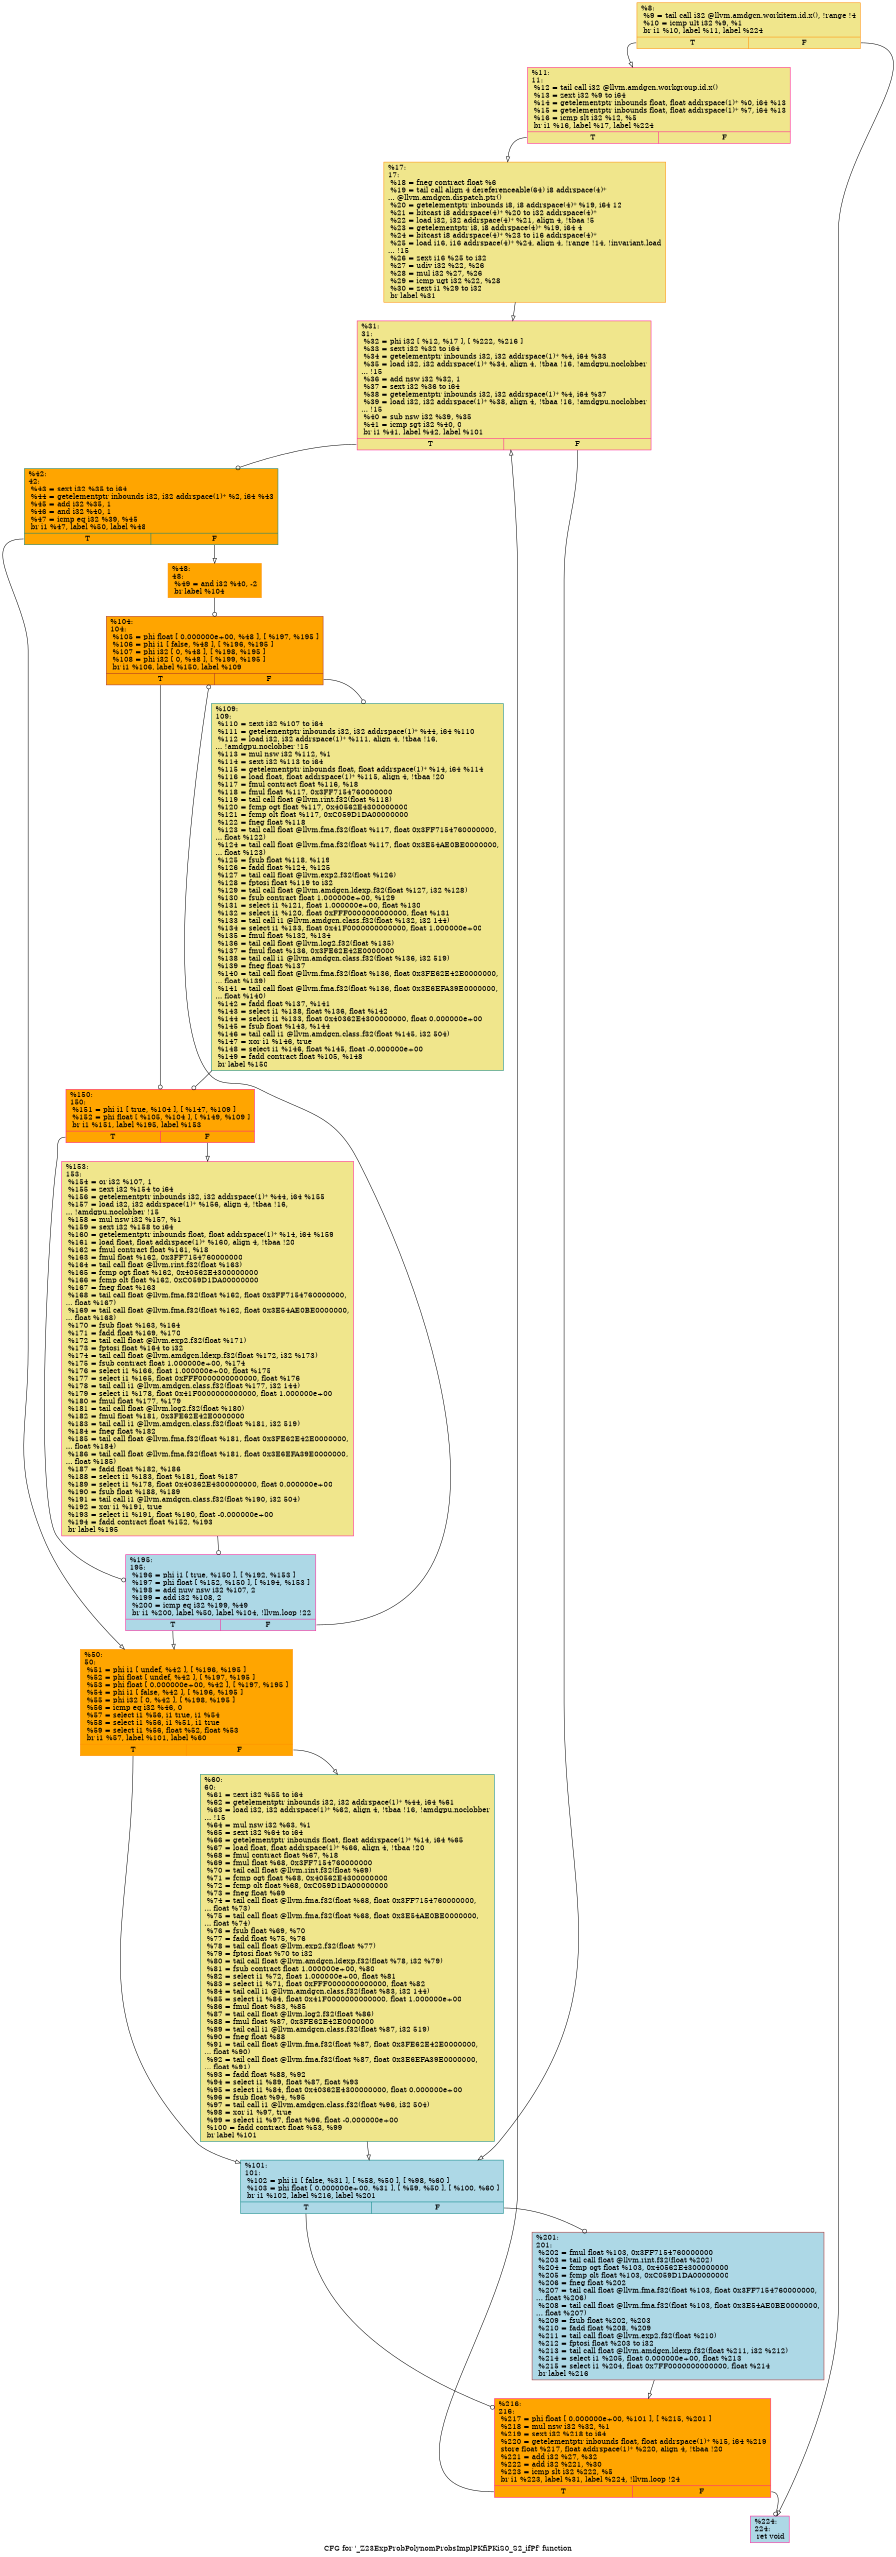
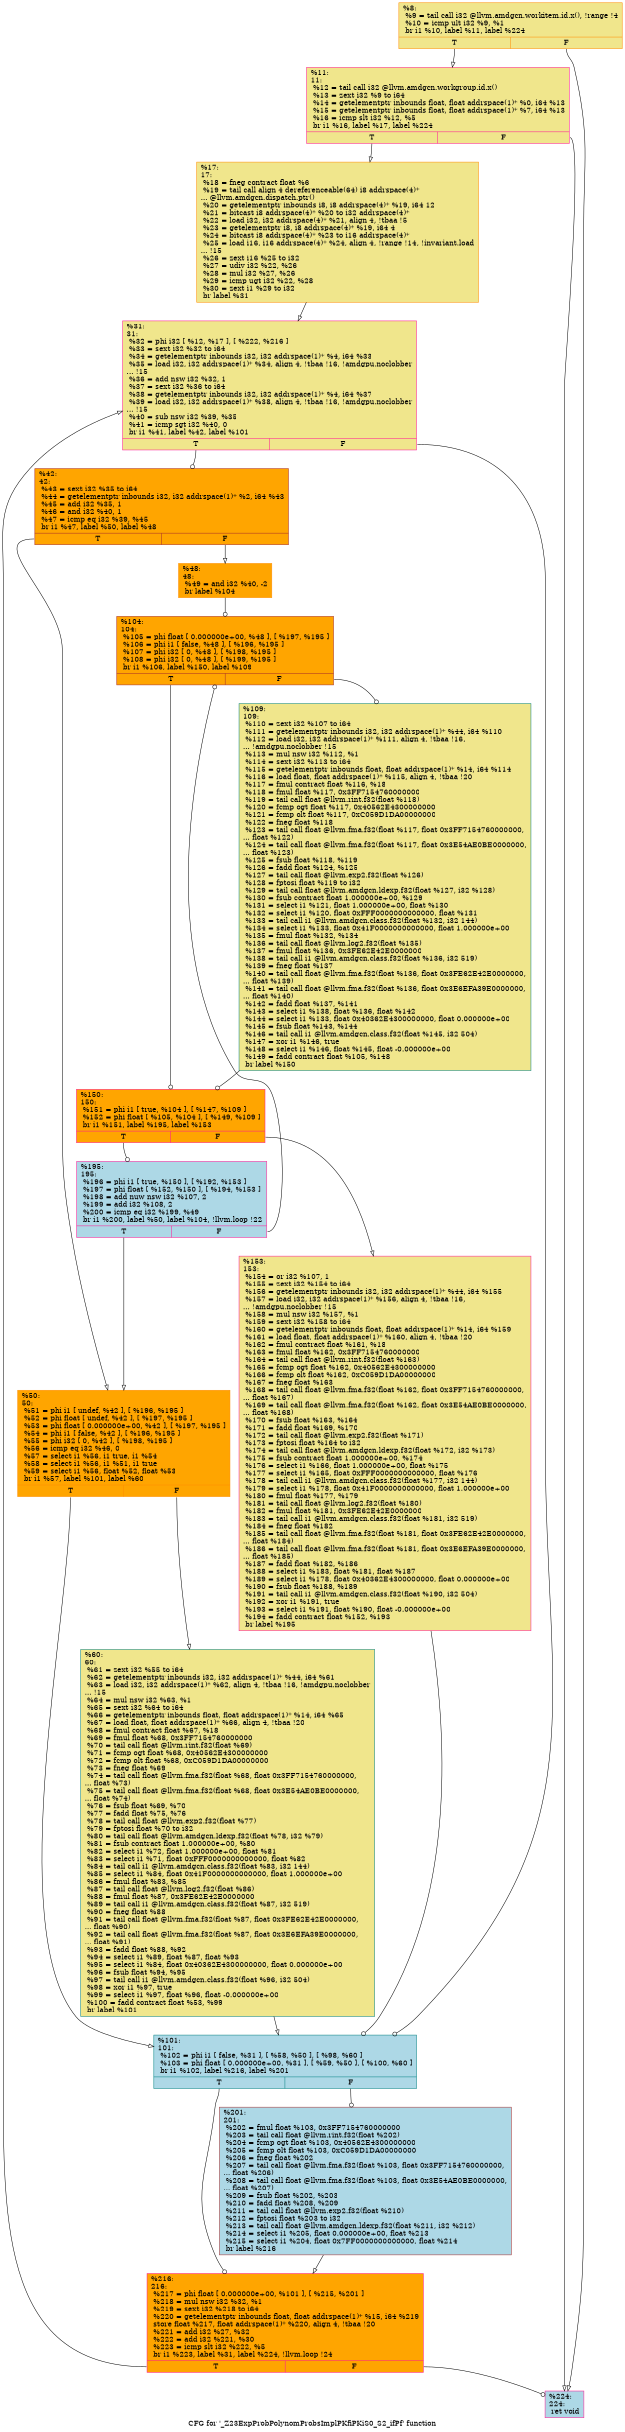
node "%42:": color teal -> brown
edge "%11:" -> "%224:": added
edge "%31:" -> "%101:": arrowhead onormal -> odot
edge "%153:" -> "%195:": now "%153:" -> "%101:"
